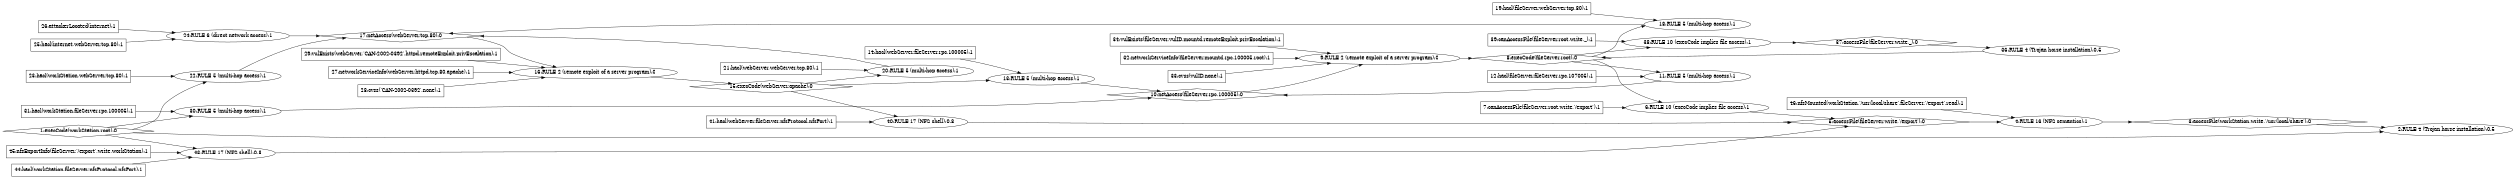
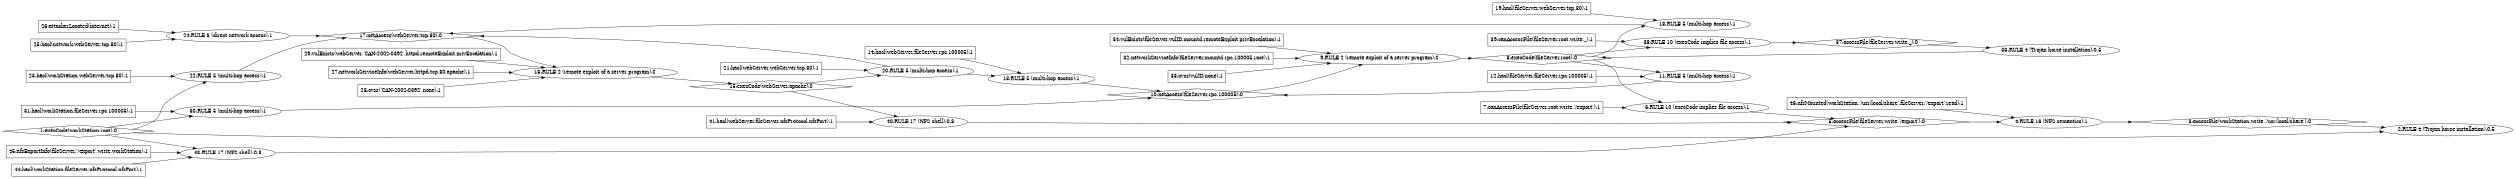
node "25:hacl(internet,webServer,tcp,80):1": label "25:hacl(internet,webServer,tcp,80):1" -> "25:hacl(network,webServer,tcp,80):1"
node "12:hacl(fileServer,fileServer,rpc,107005):1": label "12:hacl(fileServer,fileServer,rpc,107005):1" -> "12:hacl(fileServer,fileServer,rpc,100005):1"
edge "15:execCode(webServer,apache):0" -> "13:RULE 5 (multi-hop access):1": now "20:RULE 5 (multi-hop access):1" -> "13:RULE 5 (multi-hop access):1"
